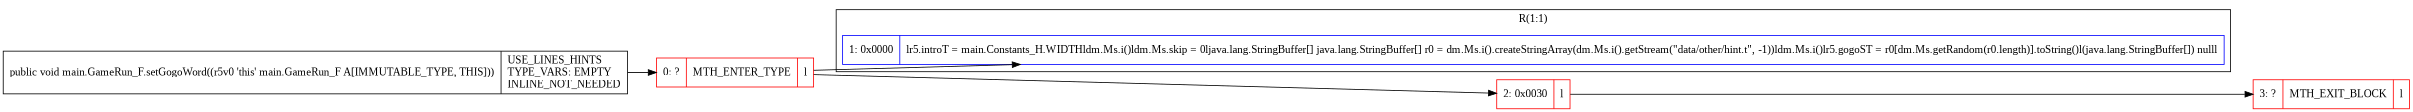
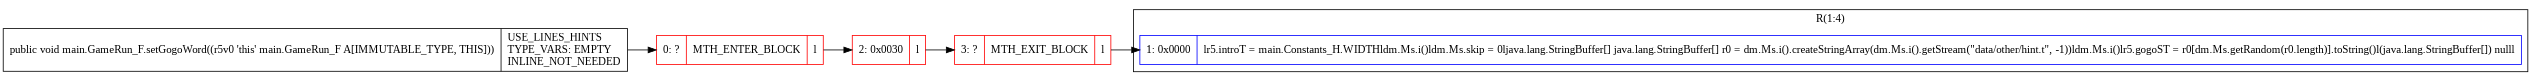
cluster "R(1:1)": label "R(1:1)" -> "R(1:4)"
edge "0: ?" -> "1: 0x0000": now "3: ?" -> "1: 0x0000"
node "0: ?": text "MTH_ENTER_TYPE" -> "MTH_ENTER_BLOCK"
